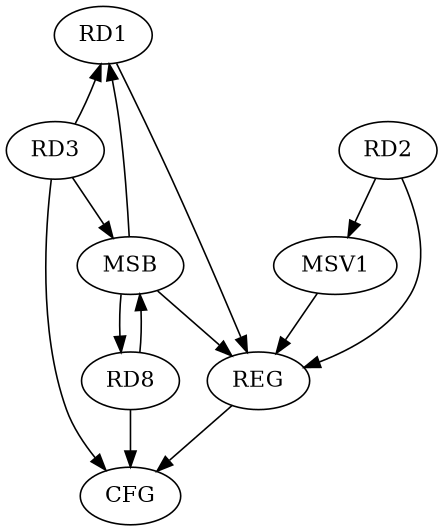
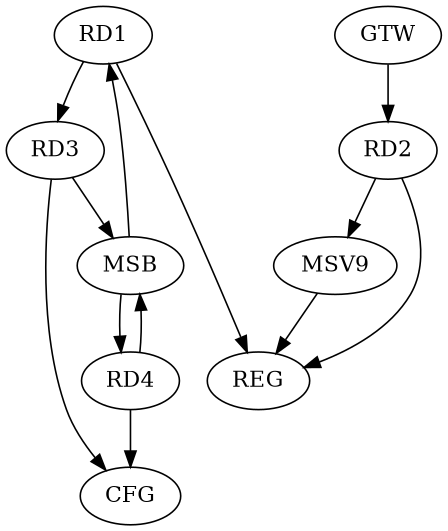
node "GTW": added
edge "RD3" -> "RD1": reversed
node "MSV1": label "MSV1" -> "MSV9"
edge "MSB" -> "REG": removed
node "RD8": label "RD8" -> "RD4"
edge "REG" -> "CFG": removed
